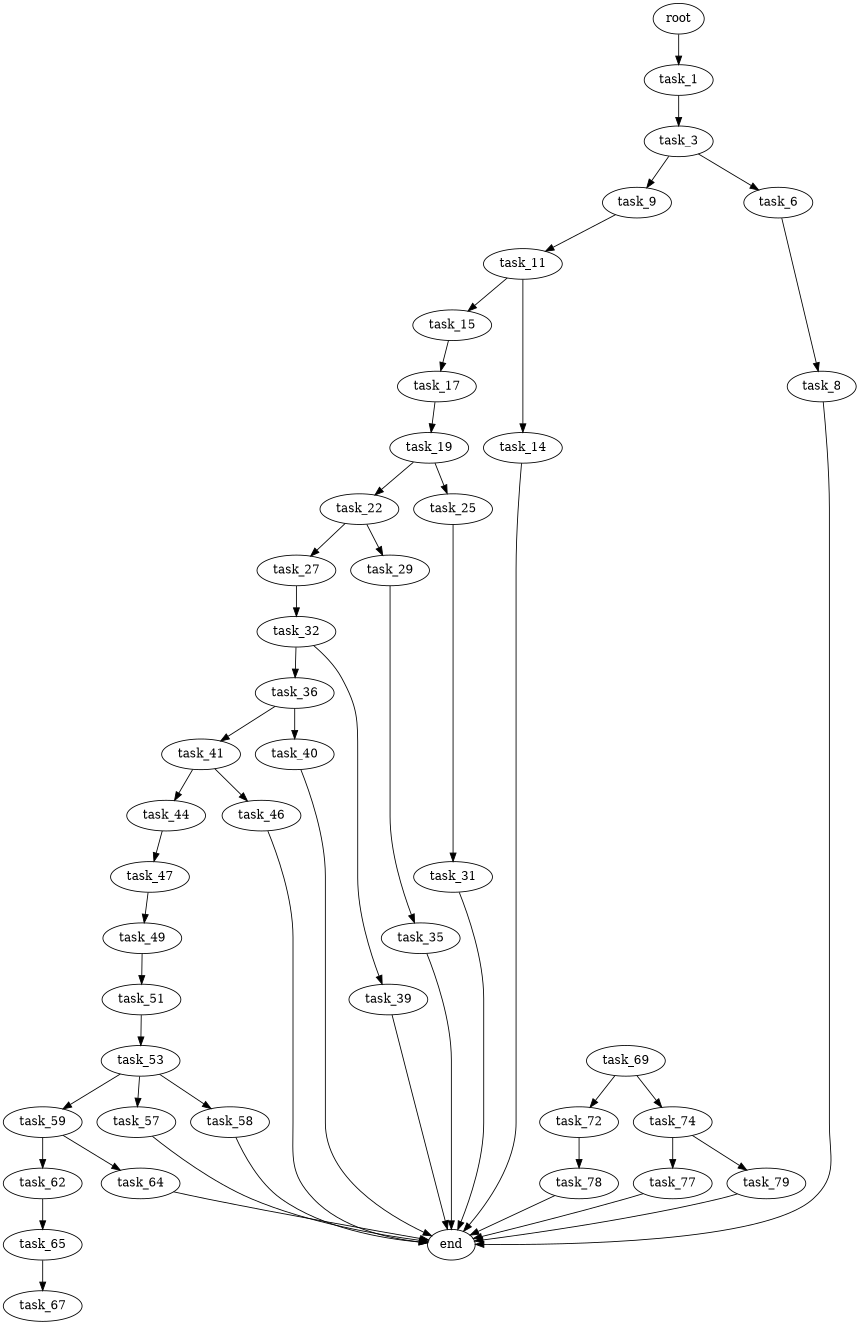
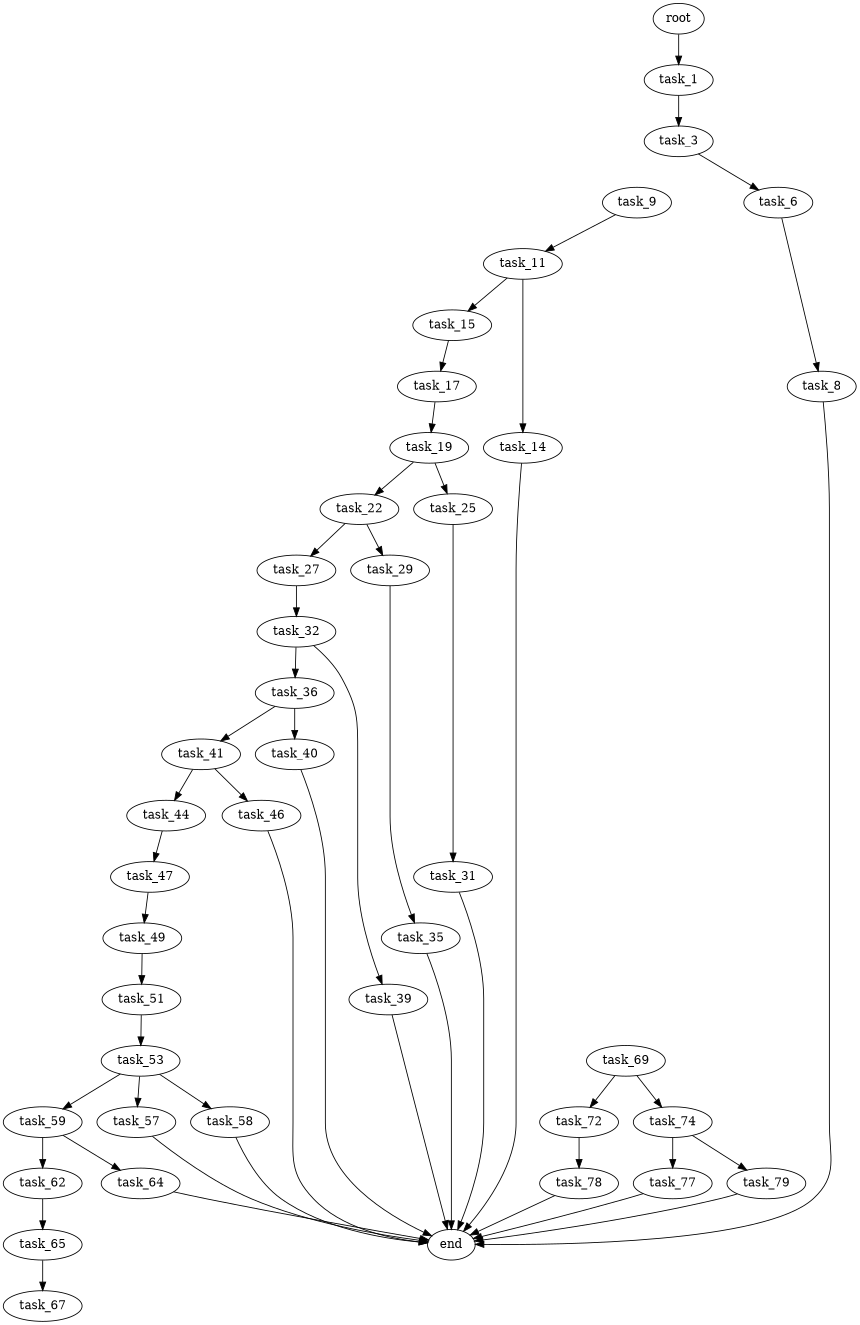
edge "task_3" -> "task_9": removed
